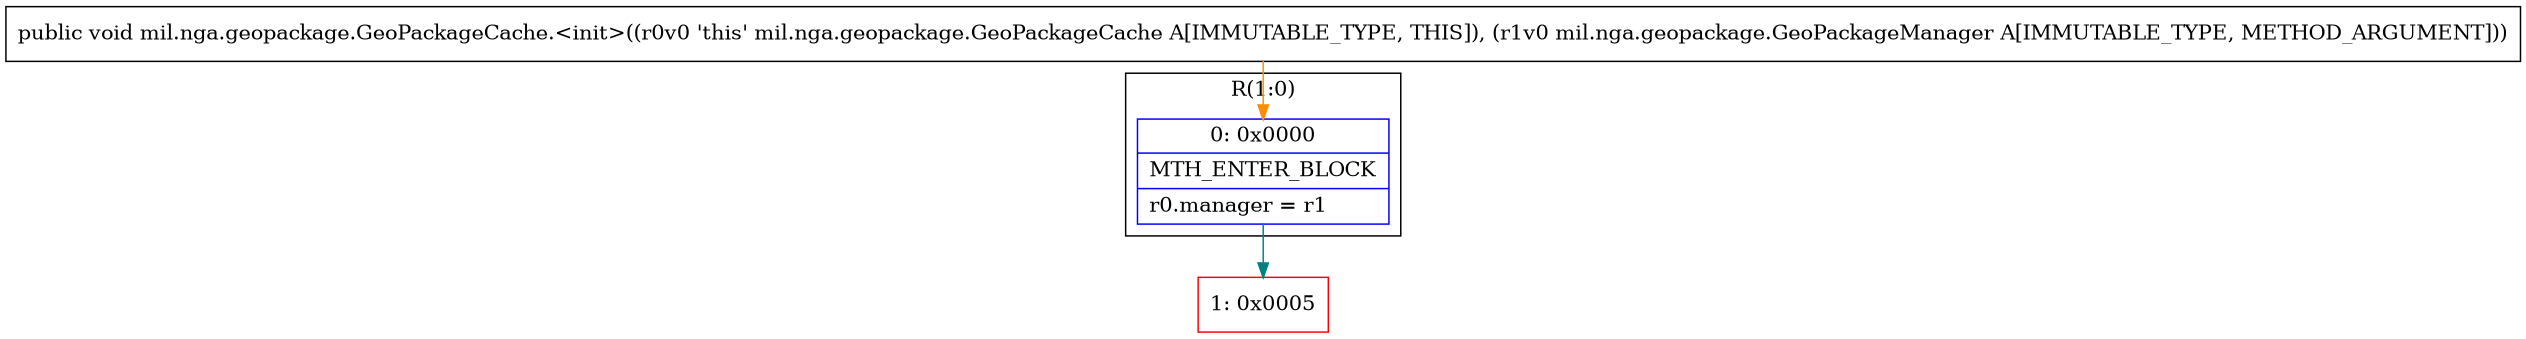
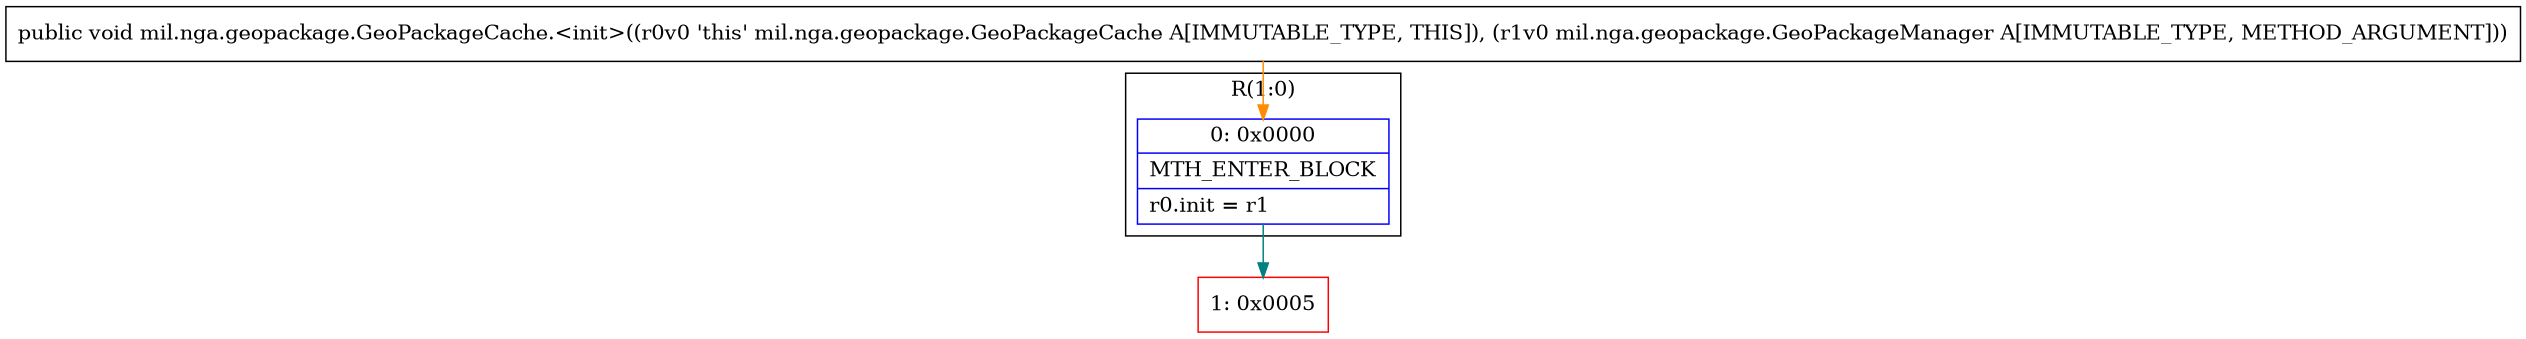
node "0: 0x0000": text "r0.manager = r1" -> "r0.init = r1"
